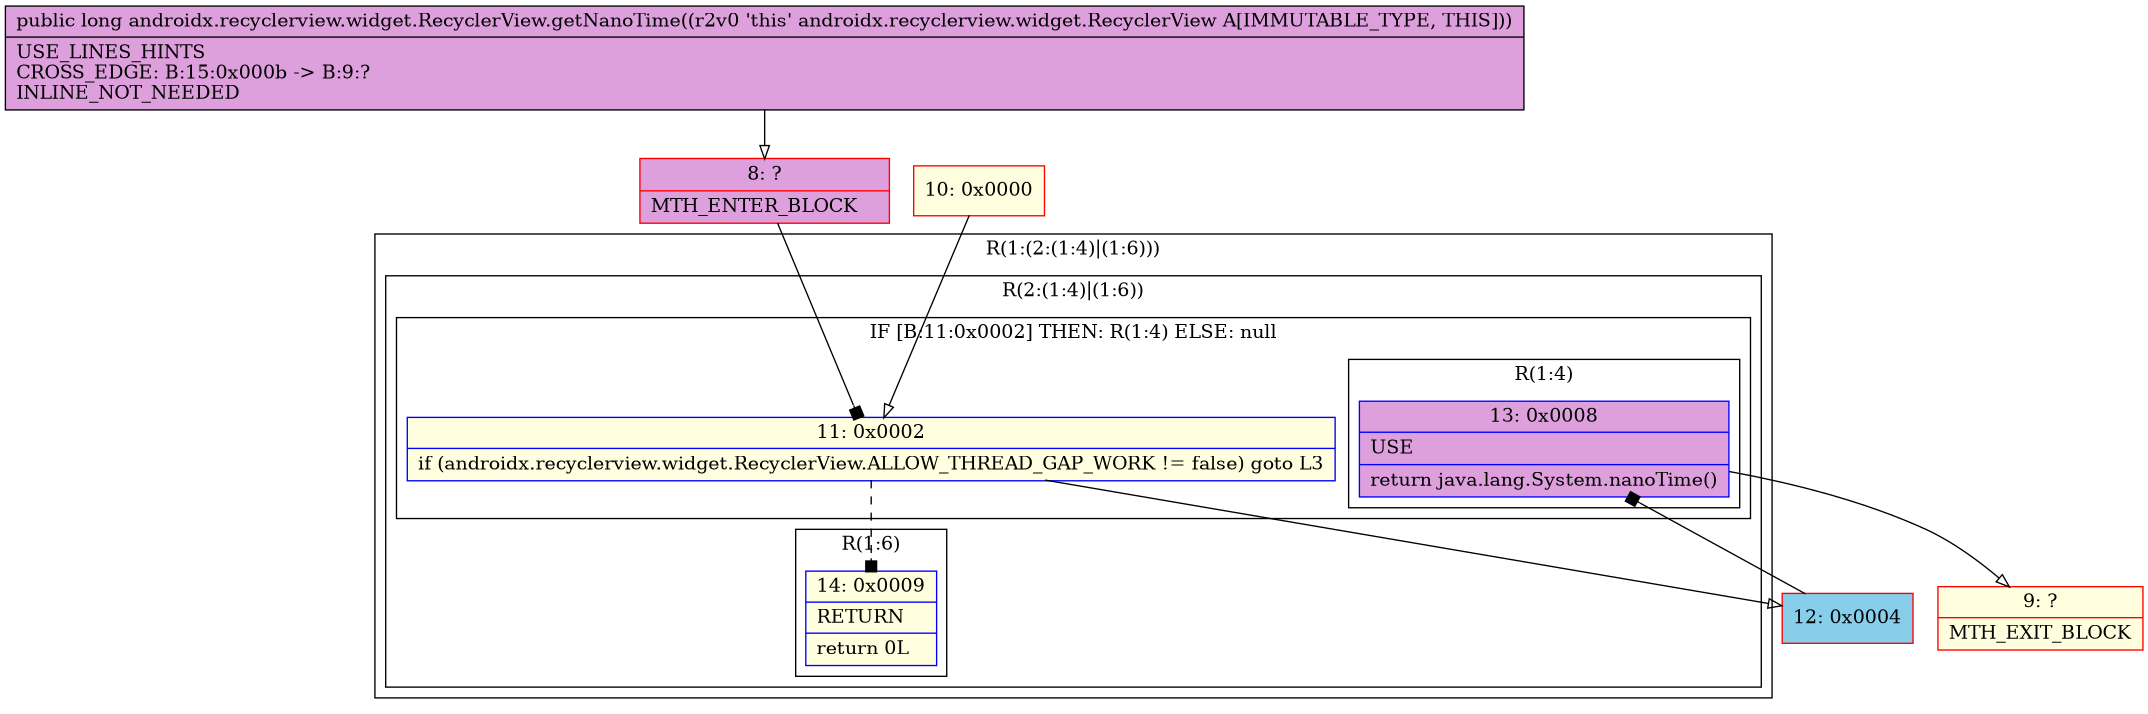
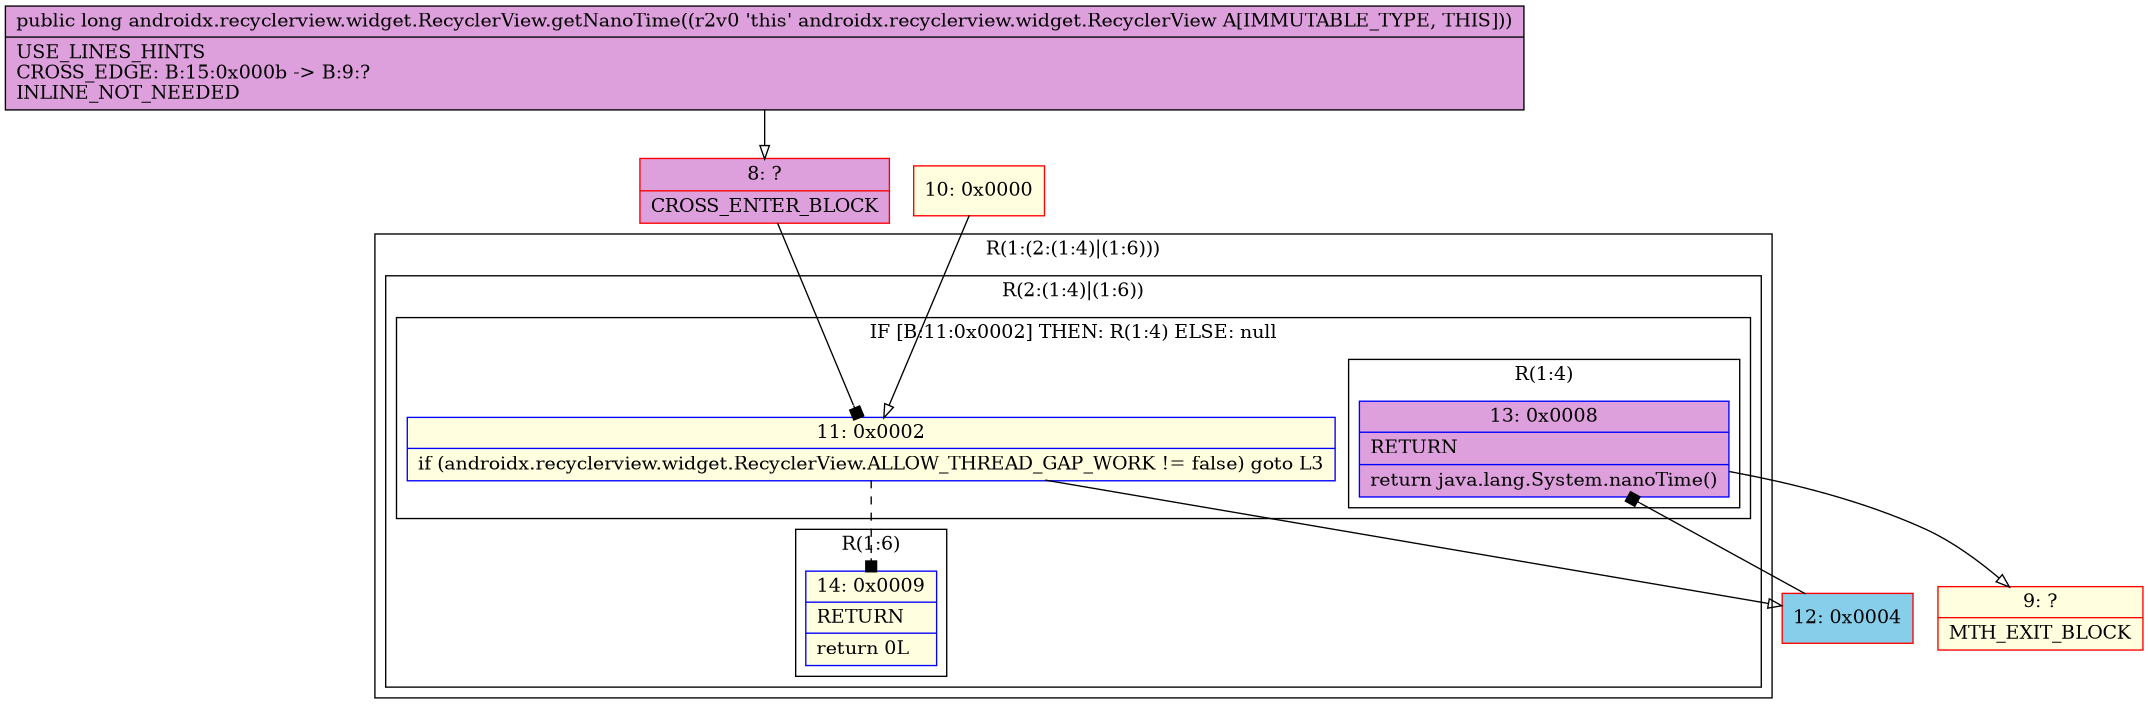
node "8: ?": text "MTH_ENTER_BLOCK" -> "CROSS_ENTER_BLOCK"
node "13: 0x0008": text "USE" -> "RETURN"
